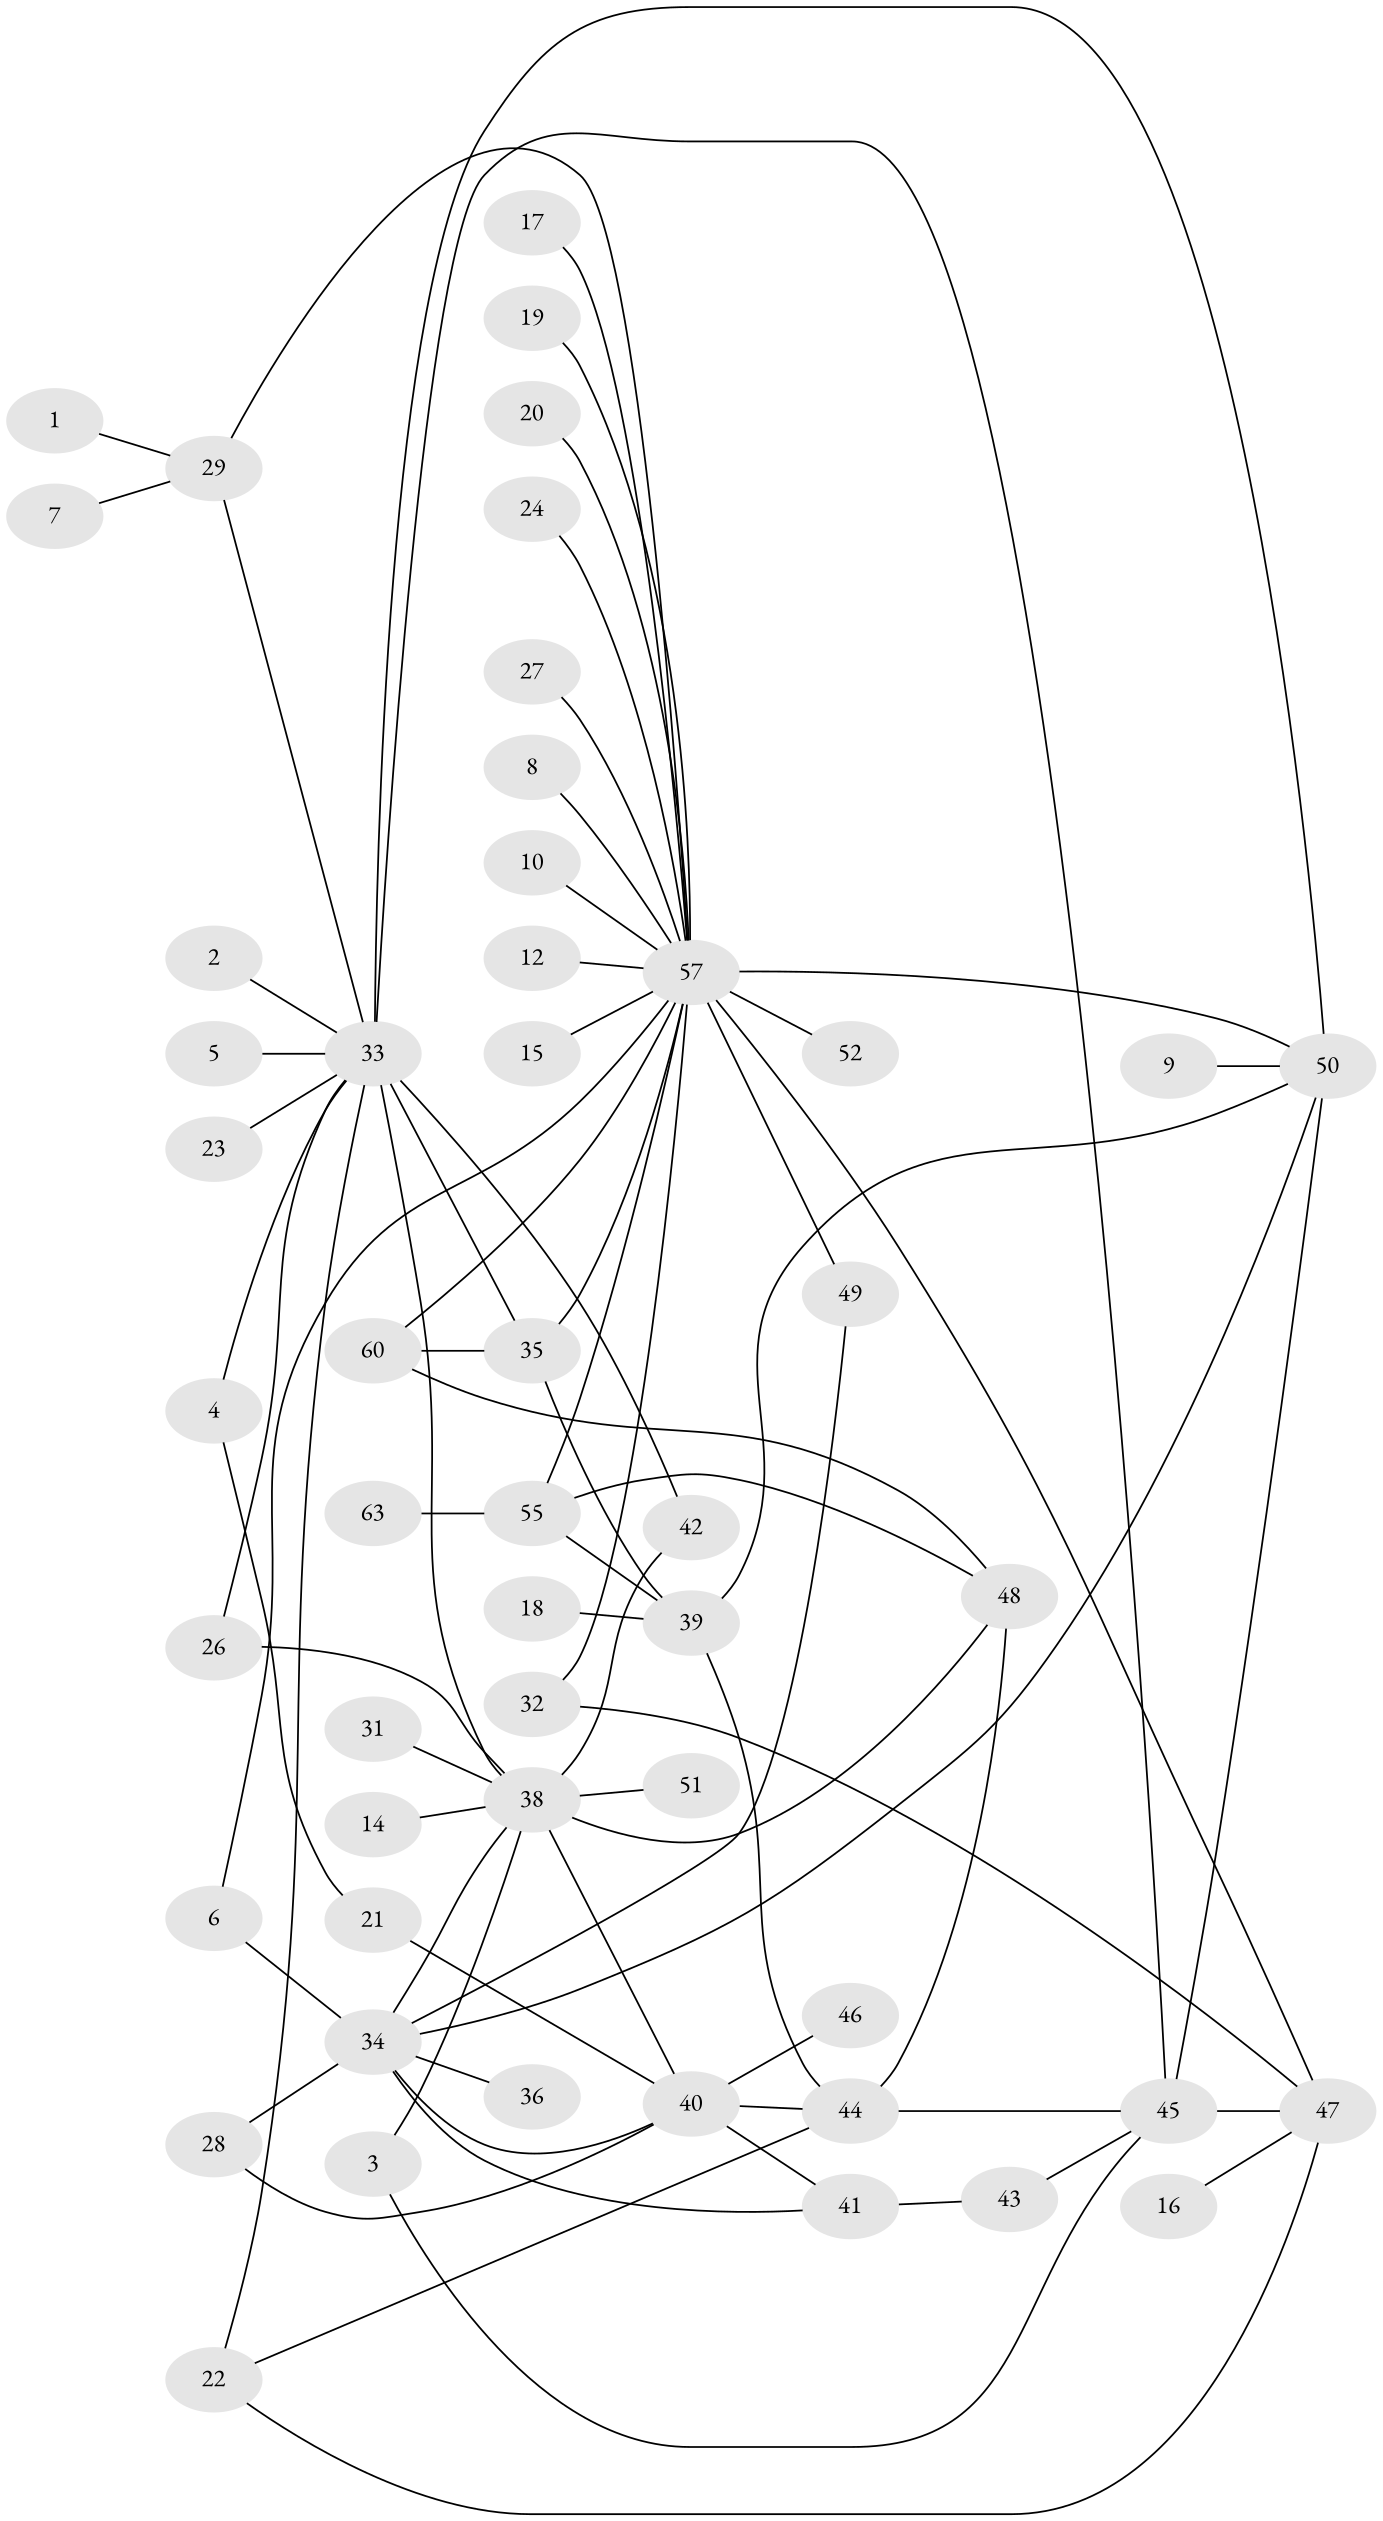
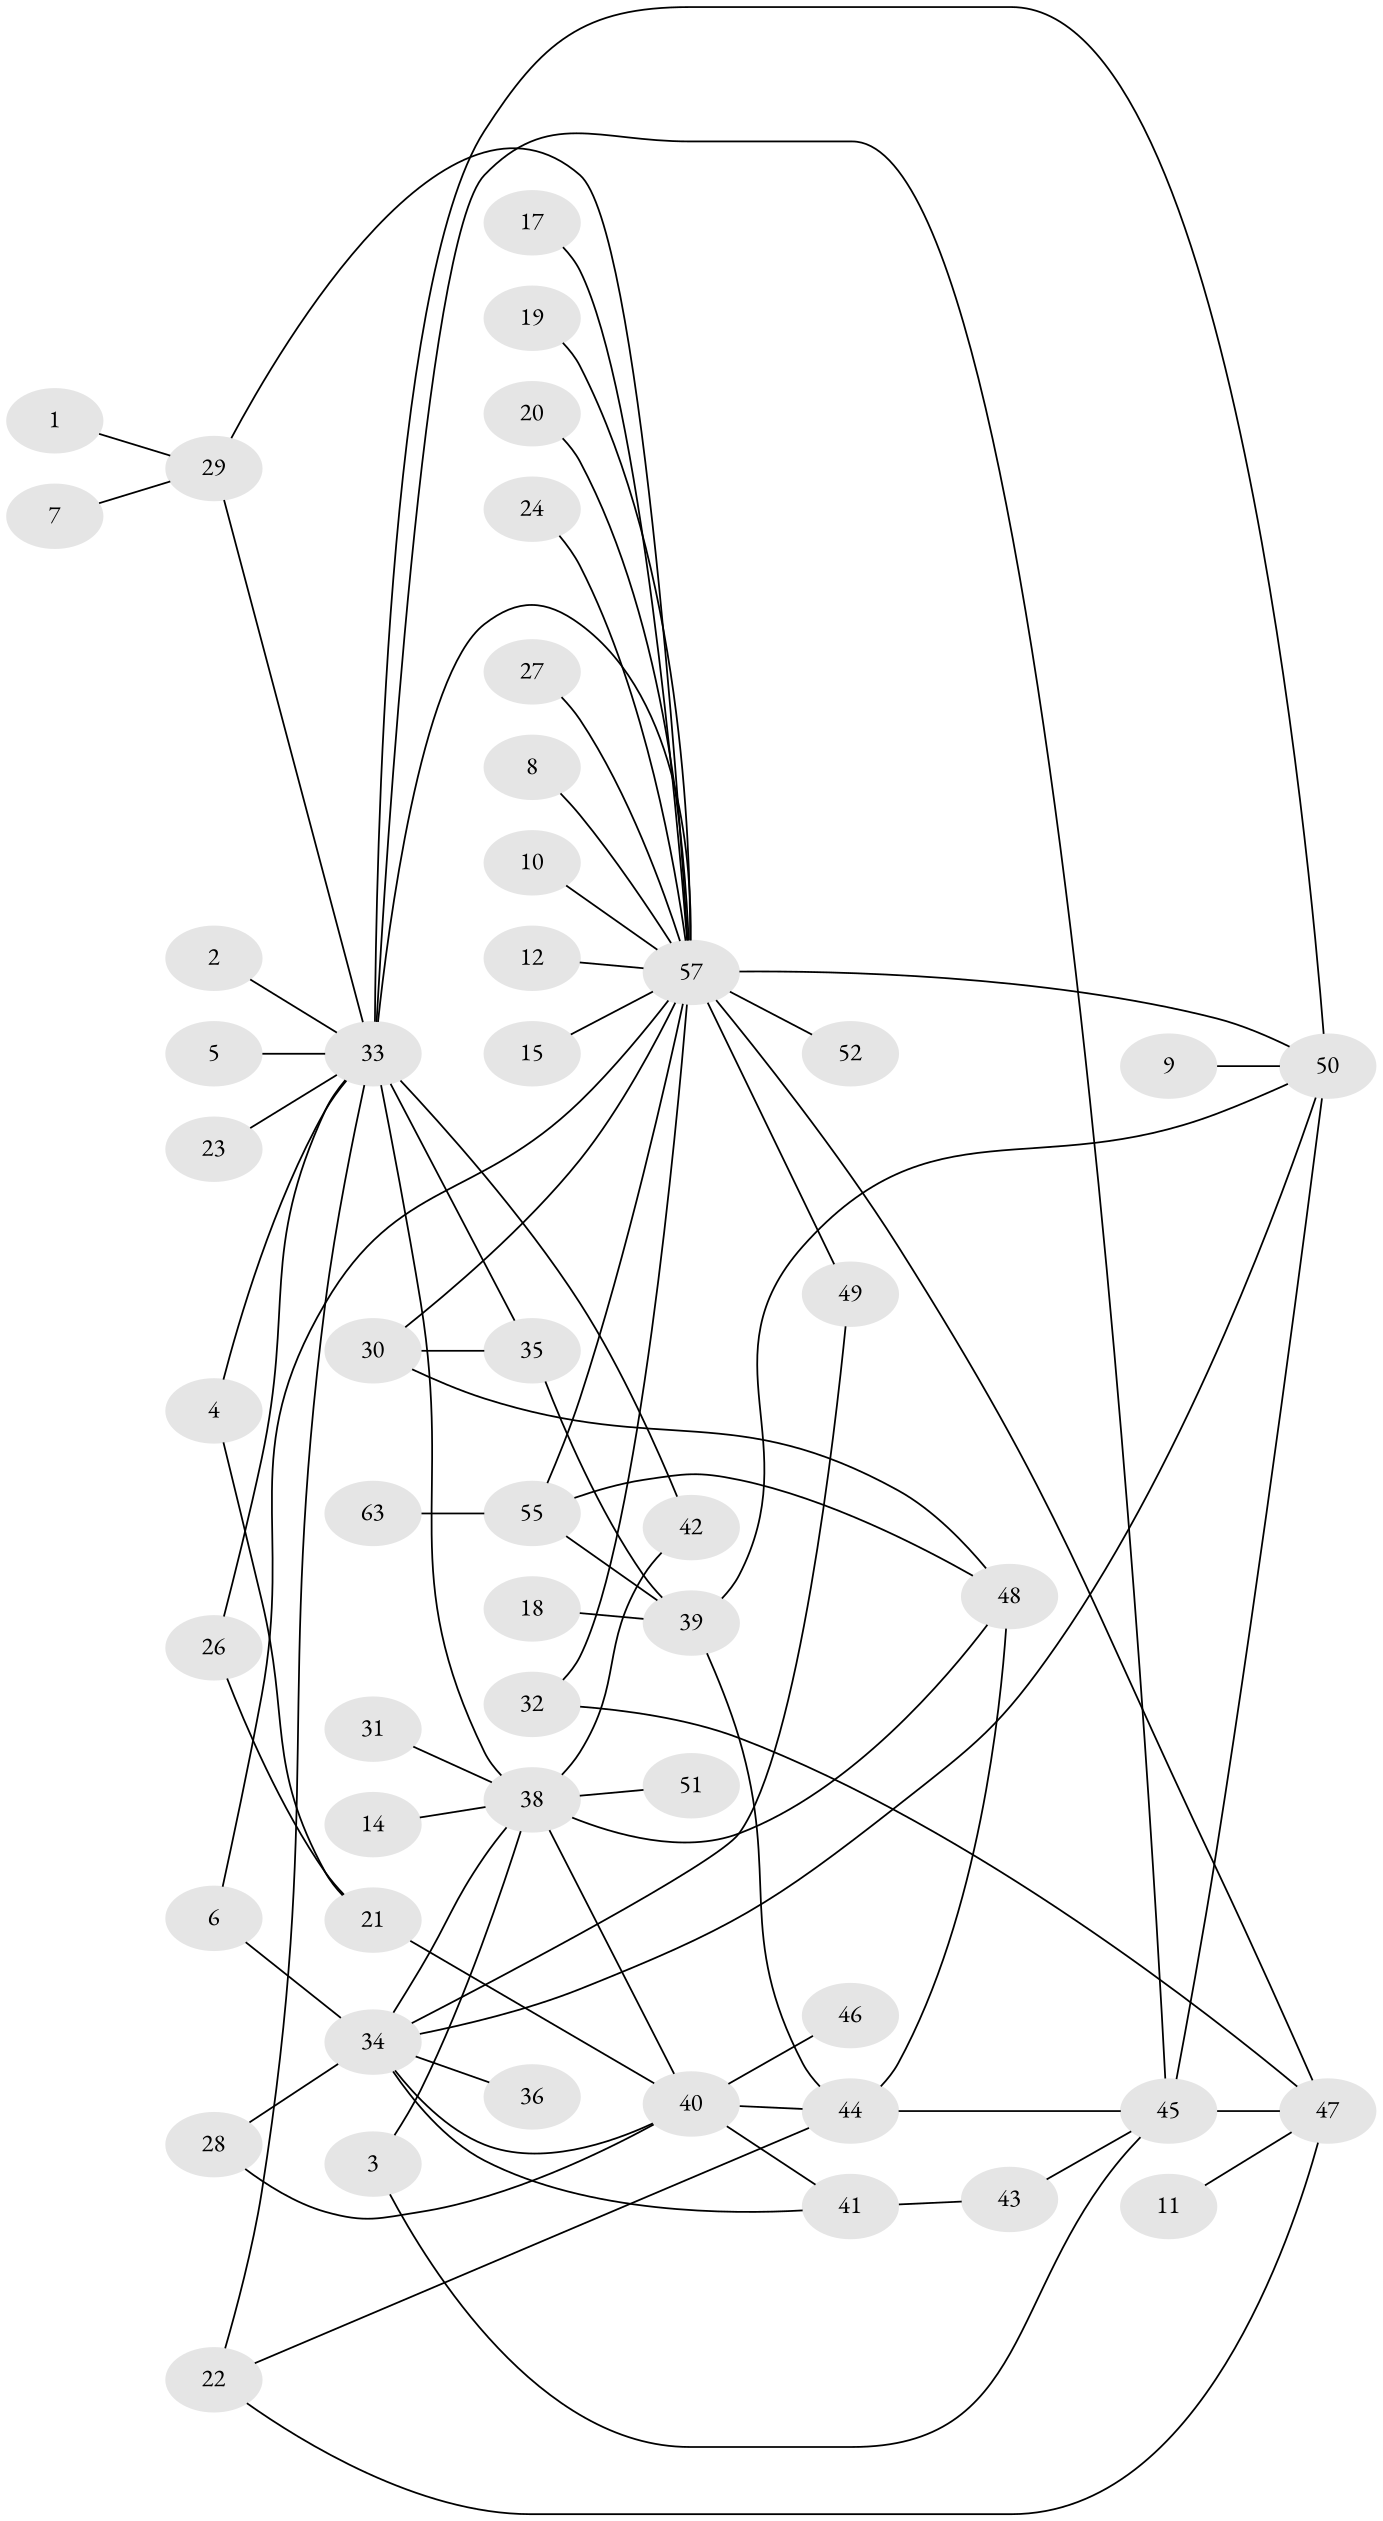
edge "57" -- "35": now "57" -- "33"
node "60": label "60" -> "30"
edge "26" -- "38": now "26" -- "21"
node "16": label "16" -> "11"
